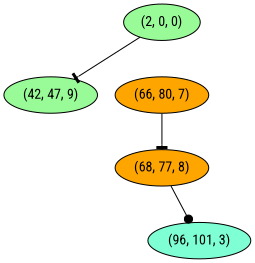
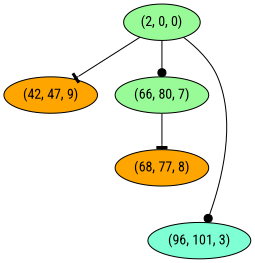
edge "(2, 0, 0)" -> "(66, 80, 7)": added
node "(42, 47, 9)": fillcolor palegreen -> orange
node "(66, 80, 7)": fillcolor orange -> palegreen
edge "(68, 77, 8)" -> "(96, 101, 3)": now "(2, 0, 0)" -> "(96, 101, 3)"
